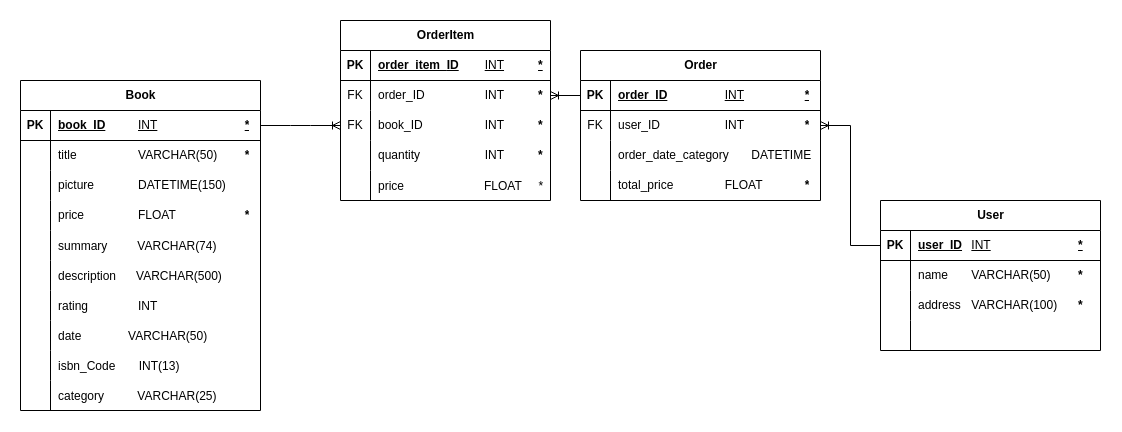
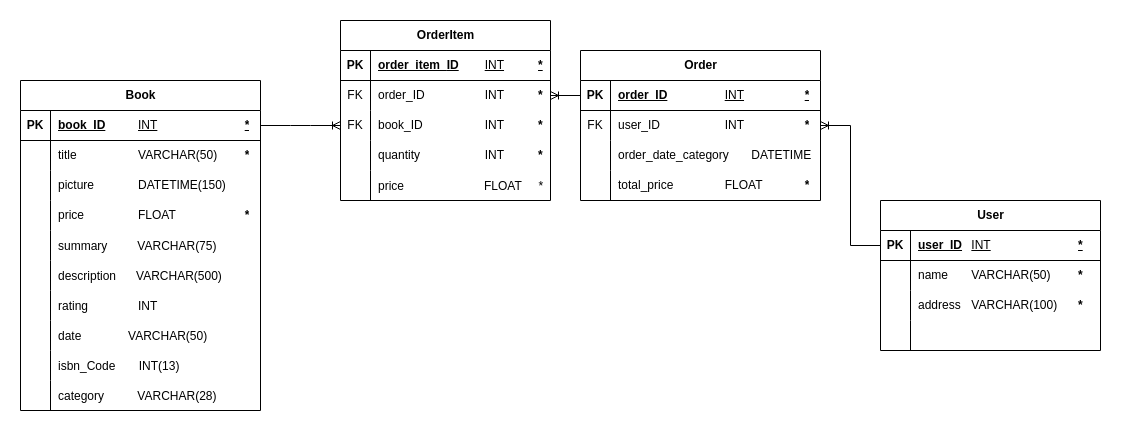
node "summary VARCHAR(74)": label "summary VARCHAR(74)" -> "summary VARCHAR(75)"
node "category VARCHAR(25)": label "category VARCHAR(25)" -> "category VARCHAR(28)"
